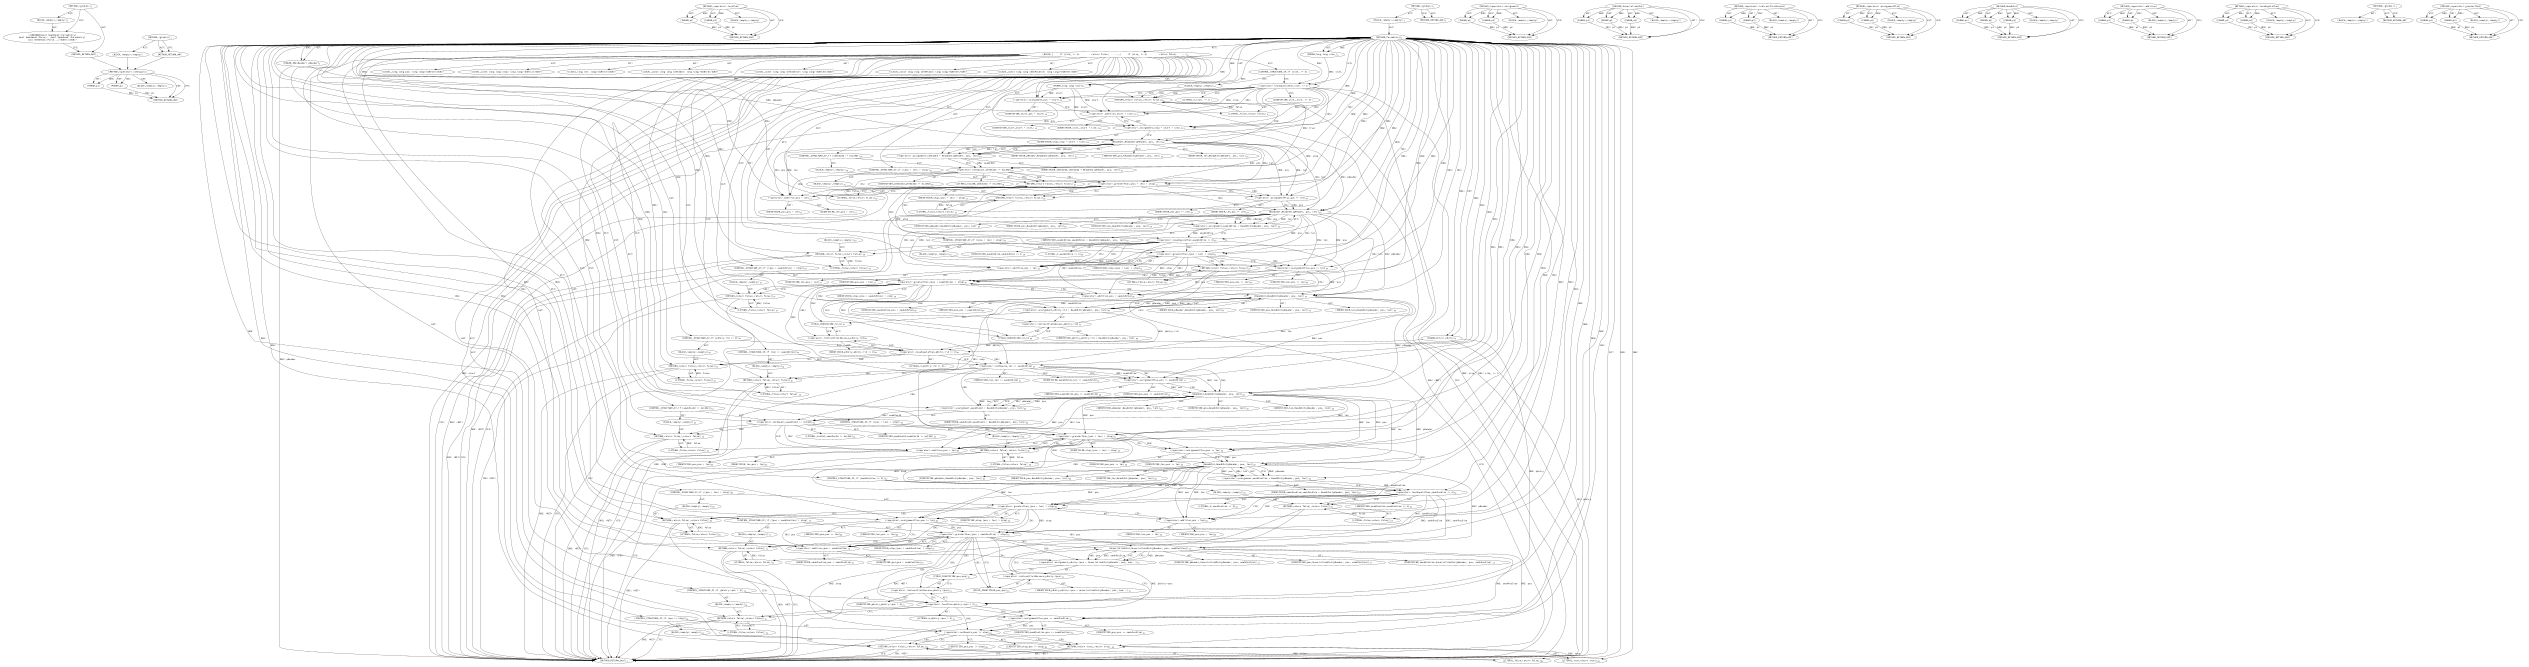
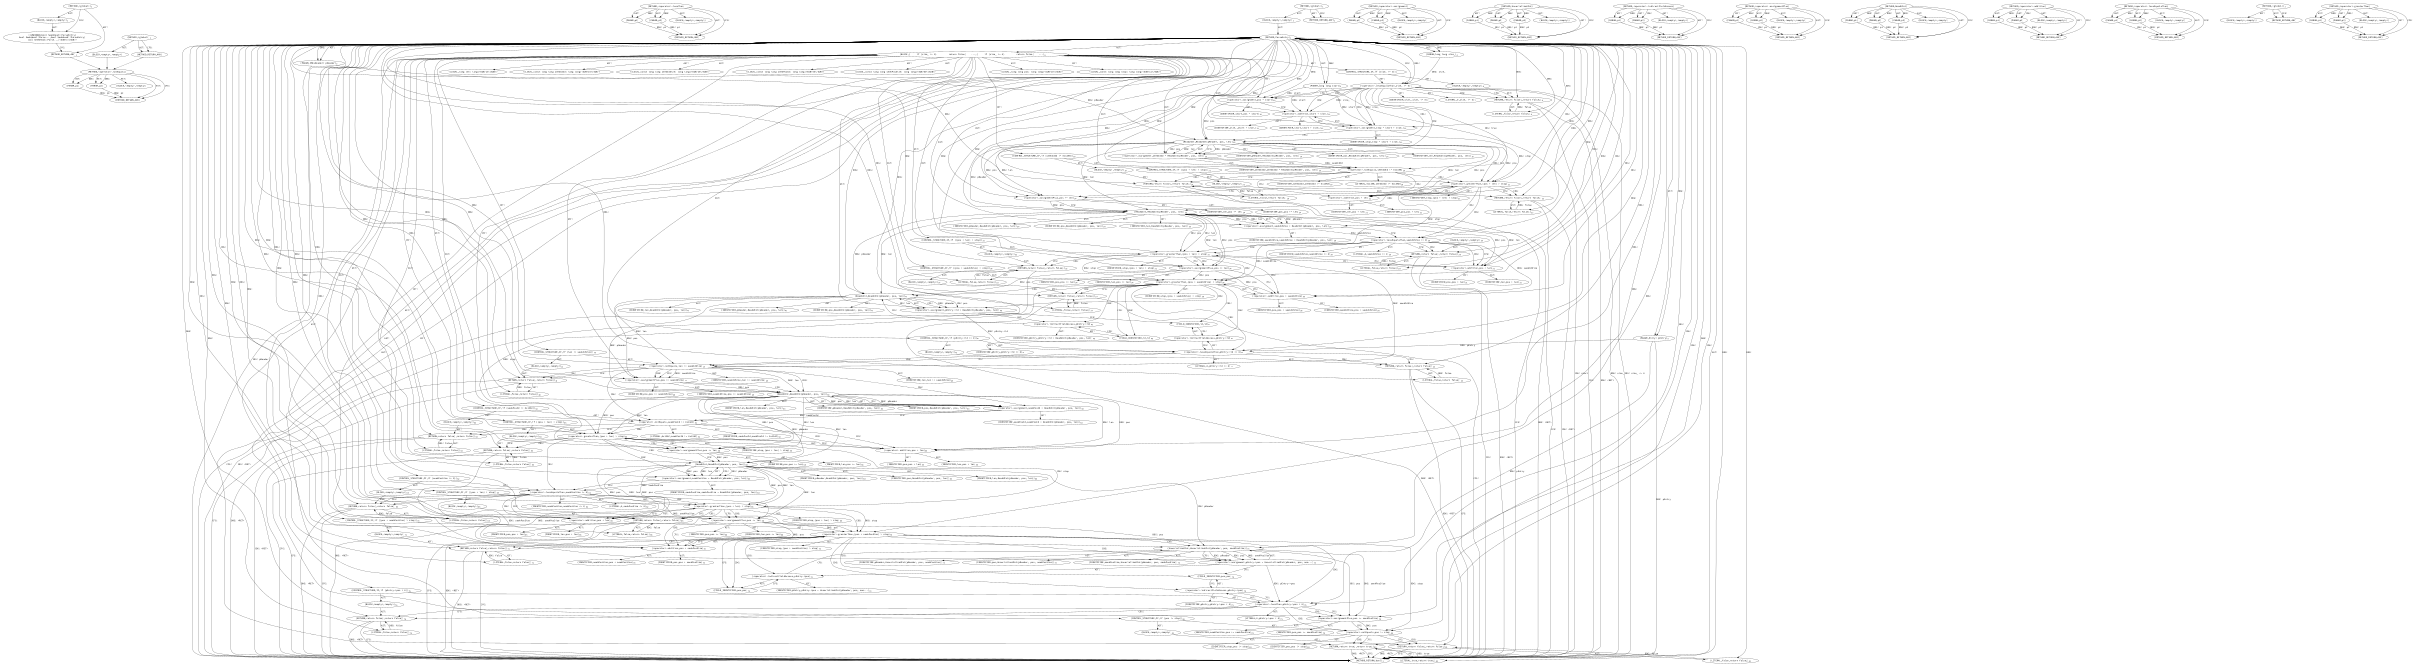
edge "(METHOD,ParseEntry)" -> "(UnserializeUInt,UnserializeUInt(pReader, pos, seekPosSize))": added, label "DDG:"
